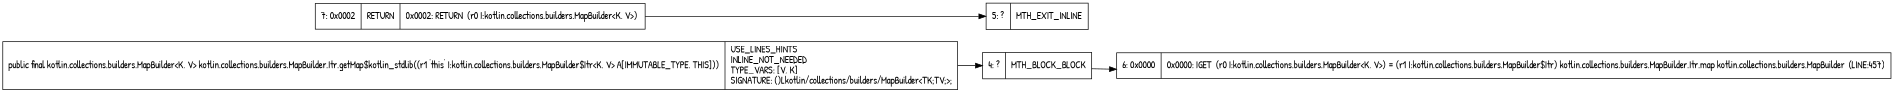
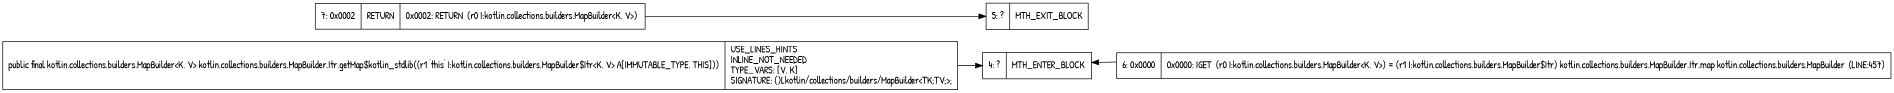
node "5: ?": text "MTH_EXIT_INLINE" -> "MTH_EXIT_BLOCK"
node "4: ?": text "MTH_BLOCK_BLOCK" -> "MTH_ENTER_BLOCK"
edge "4: ?" -> "6: 0x0000": reversed
